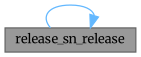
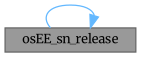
node "release_sn_release": label "release_sn_release" -> "osEE_sn_release"
